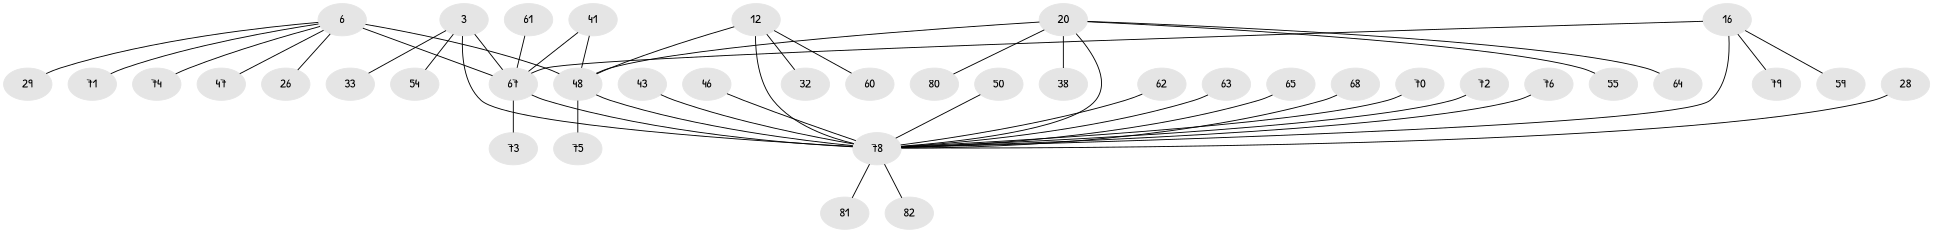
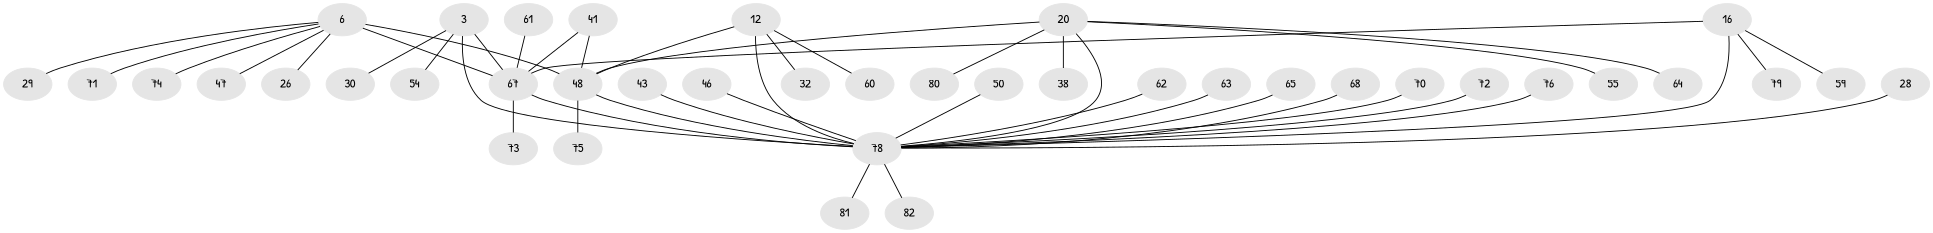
node "33": label "33" -> "30"
